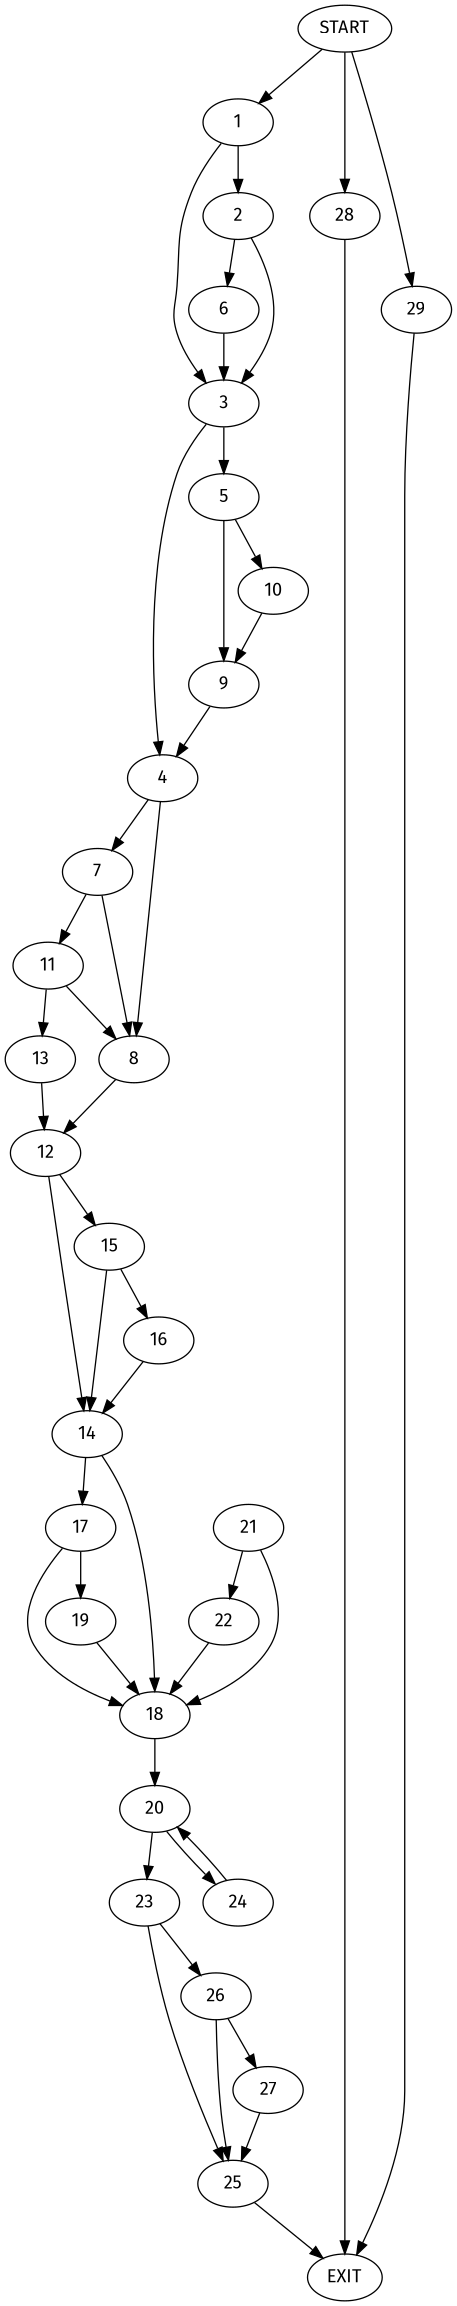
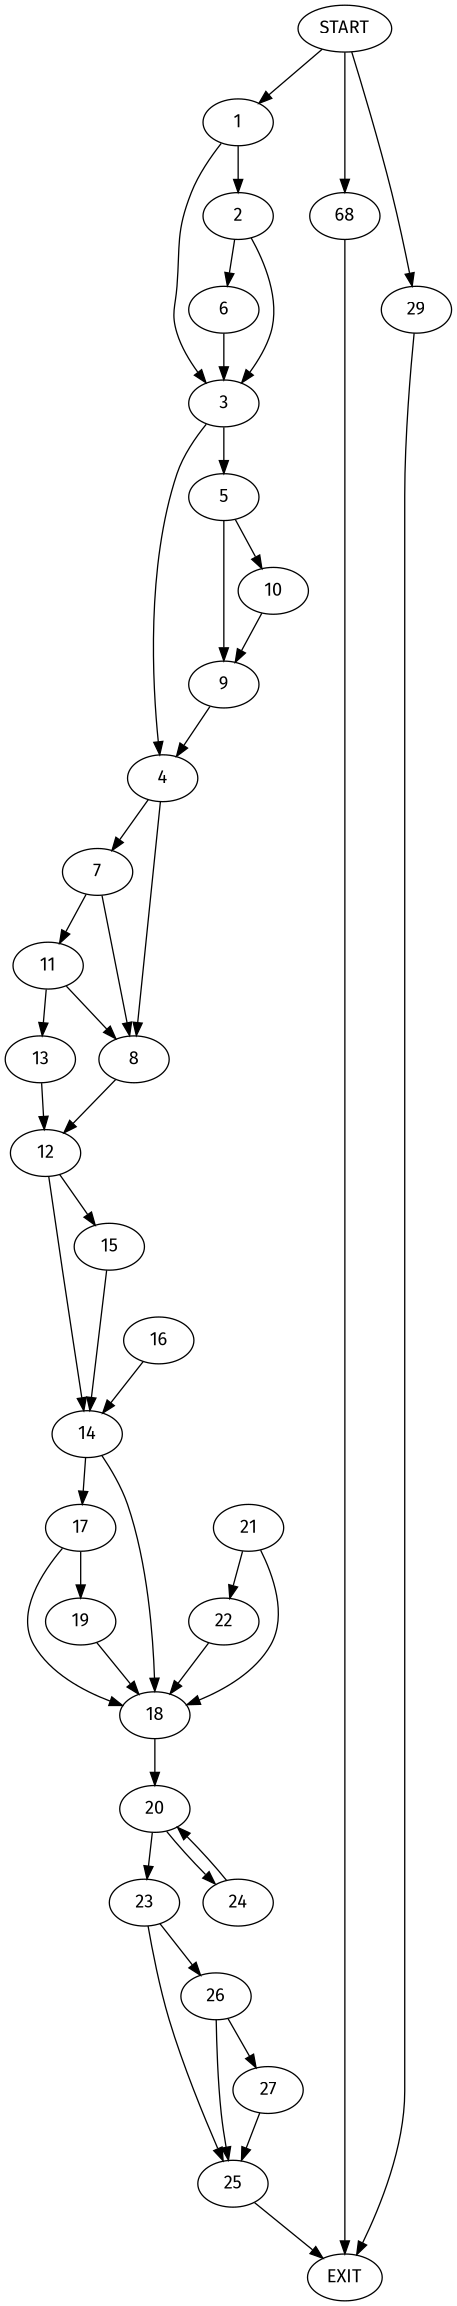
node "28": label "28" -> "68"
edge "15" -> "16": removed
